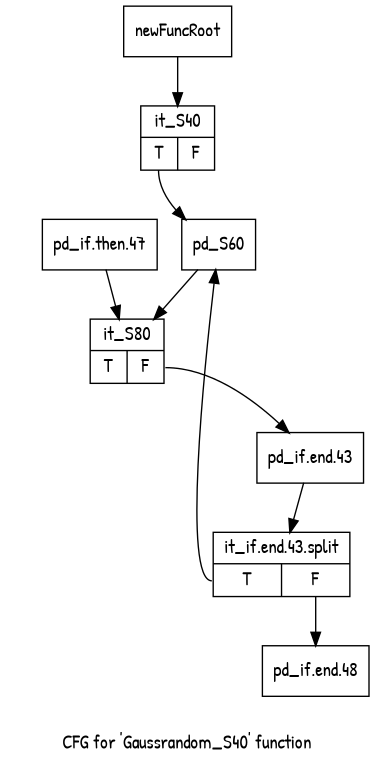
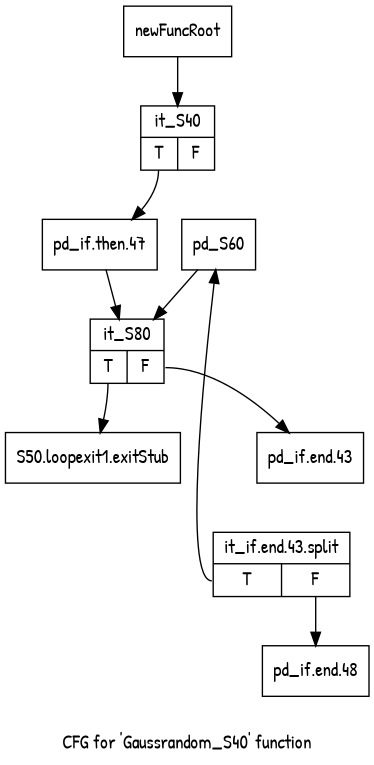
edge "it_S40" -> "pd_S60": now "it_S40" -> "pd_if.then.47"
node "S50.loopexit1.exitStub": added
edge "pd_if.end.43" -> "it_if.end.43.split": removed
